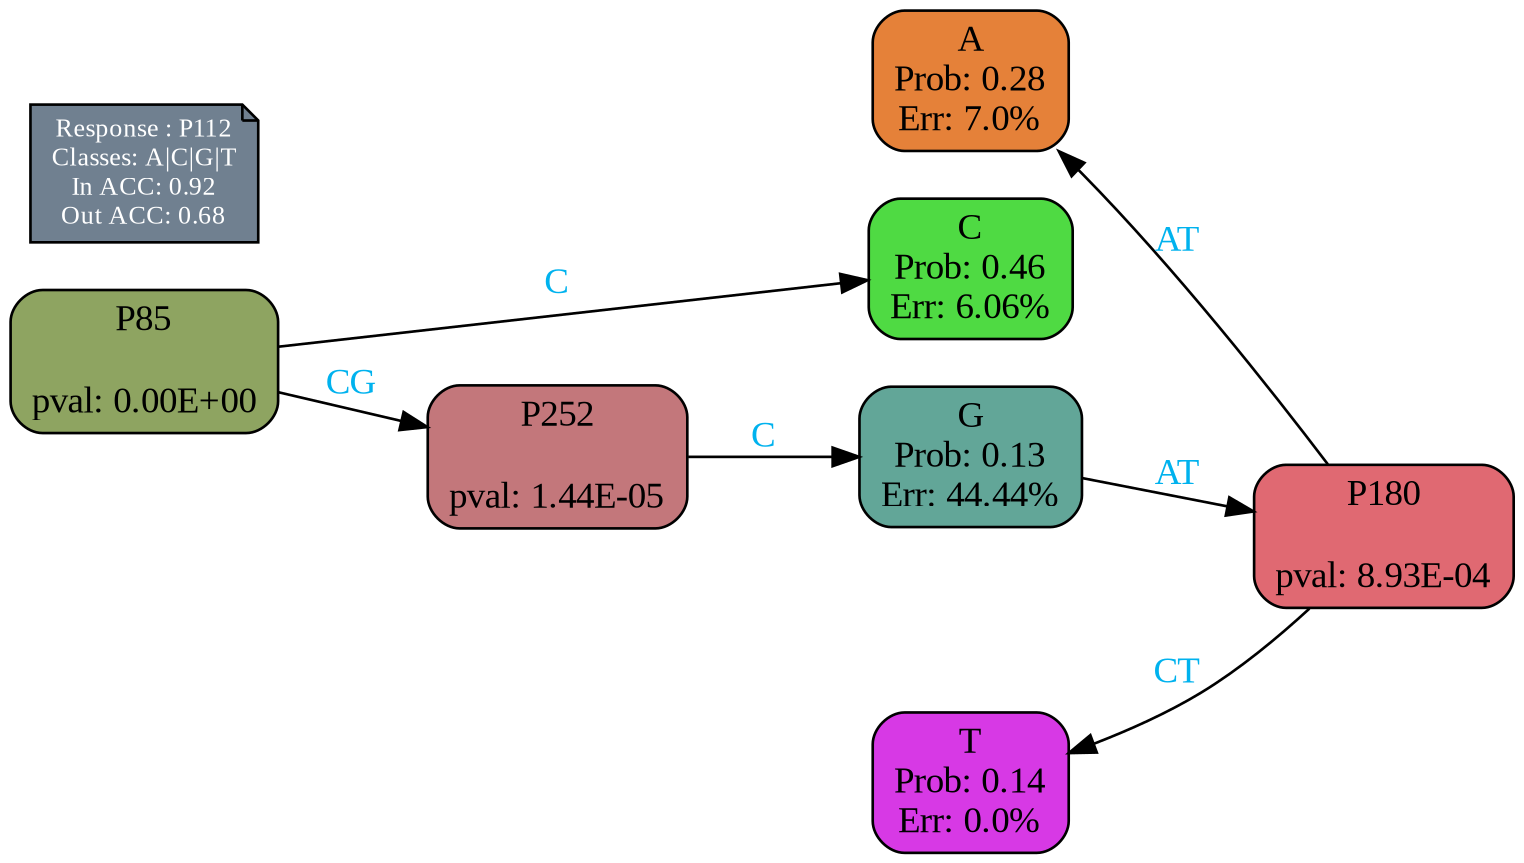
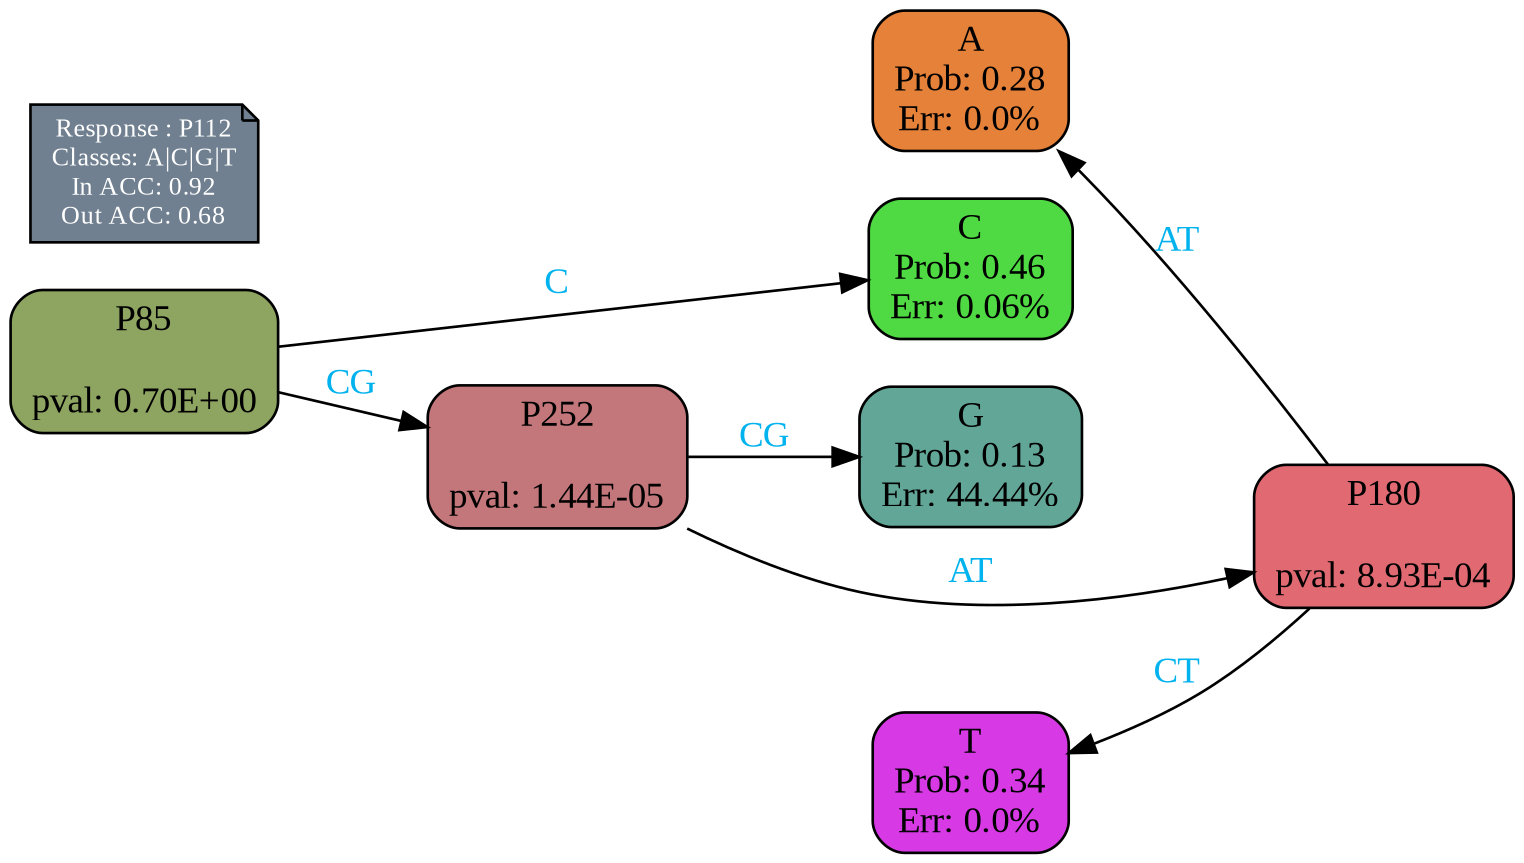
node "A Prob: 0.28 Err: 7.0%": label "A Prob: 0.28 Err: 7.0%" -> "A Prob: 0.28 Err: 0.0%"
node "C Prob: 0.46 Err: 6.06%": label "C Prob: 0.46 Err: 6.06%" -> "C Prob: 0.46 Err: 0.06%"
node "P85 pval: 0.00E+00": label "P85 pval: 0.00E+00" -> "P85 pval: 0.70E+00"
edge "P252 pval: 1.44E-05" -> "G Prob: 0.13 Err: 44.44%": label "C" -> "CG"
edge "G Prob: 0.13 Err: 44.44%" -> "P180 pval: 8.93E-04": now "P252 pval: 1.44E-05" -> "P180 pval: 8.93E-04"
node "T Prob: 0.14 Err: 0.0%": label "T Prob: 0.14 Err: 0.0%" -> "T Prob: 0.34 Err: 0.0%"
